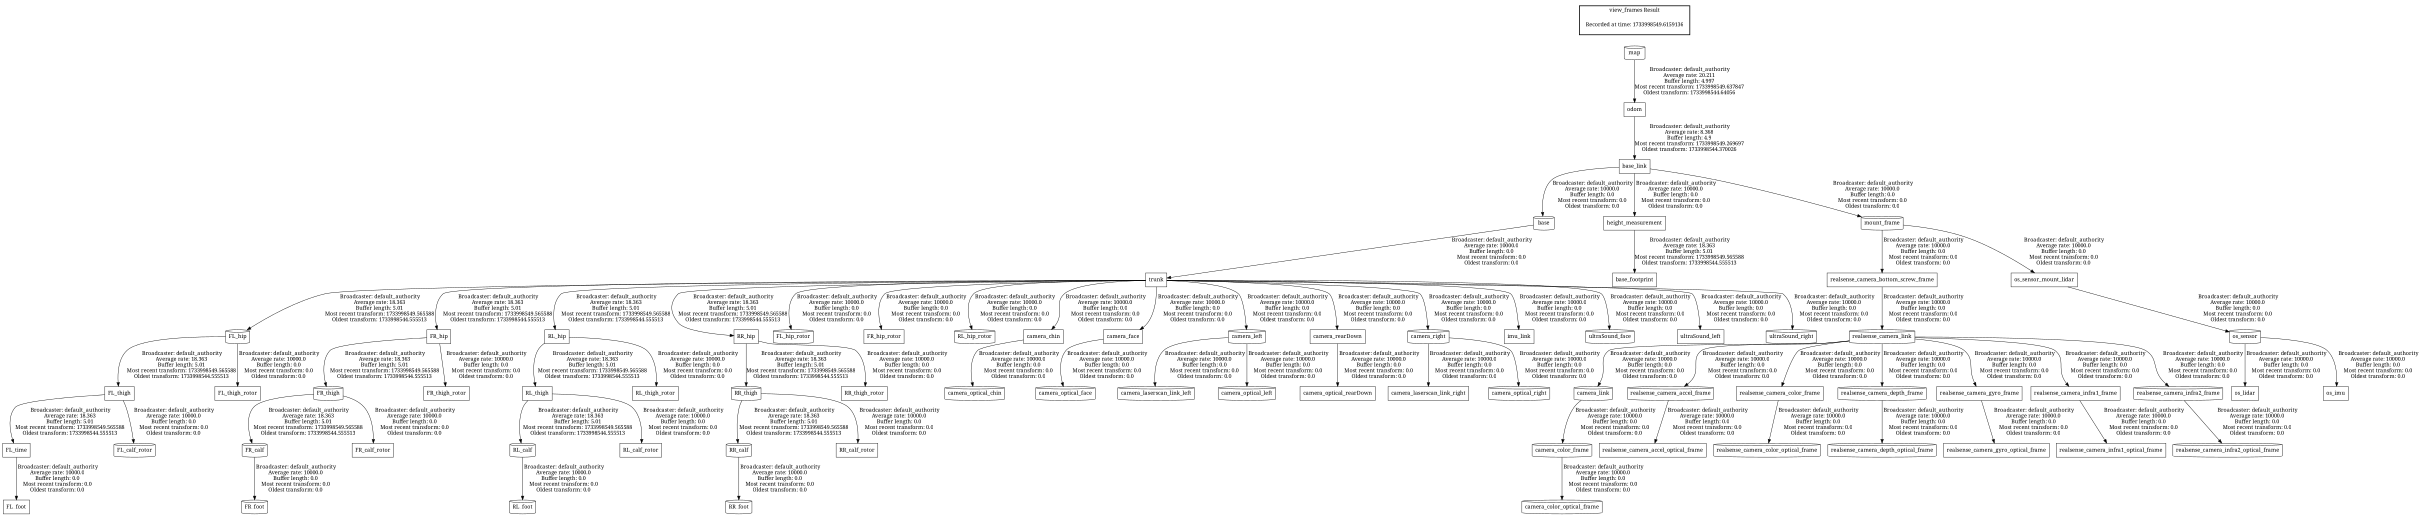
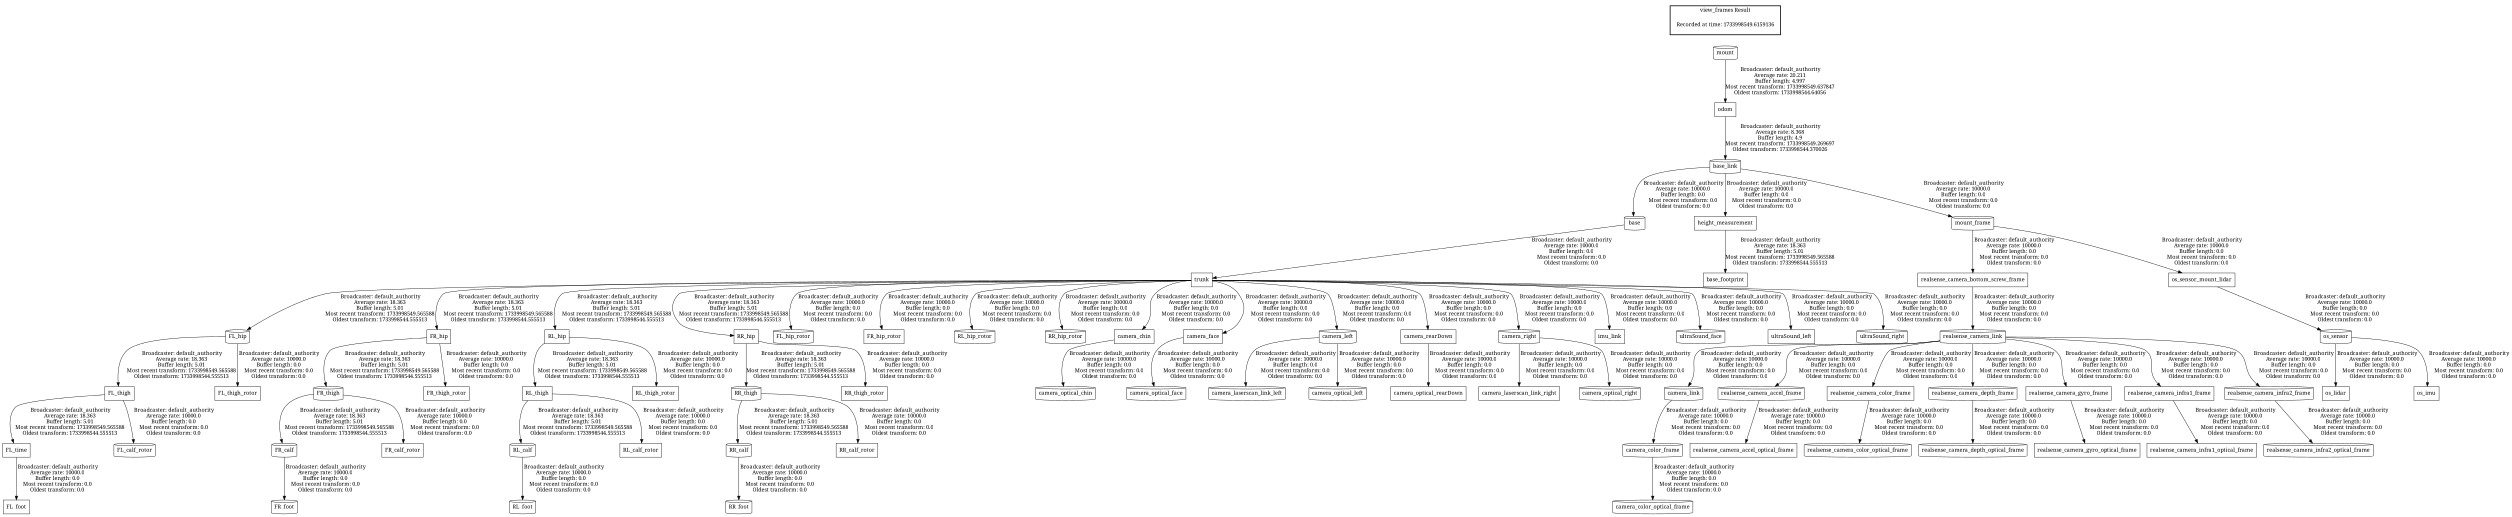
node "map": label "map" -> "mount"
node "base_link": shape box -> cylinder
node "RR_hip_rotor": added
